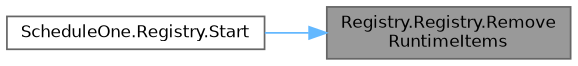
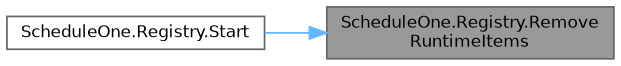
node "Registry.Registry.Remove RuntimeItems": label "Registry.Registry.Remove RuntimeItems" -> "ScheduleOne.Registry.Remove RuntimeItems"
